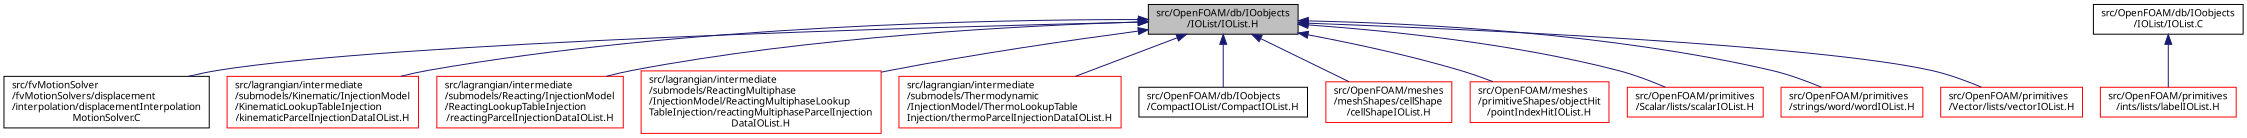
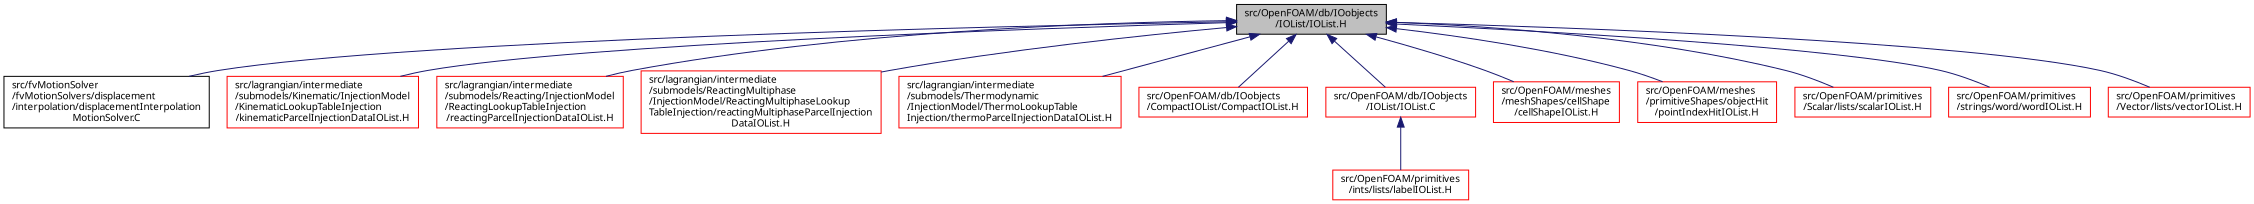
node "src/OpenFOAM/db/IOobjects /IOList/IOList.C": color black -> red
edge "src/OpenFOAM/db/IOobjects /IOList/IOList.C" -> "src/OpenFOAM/db/IOobjects /IOList/IOList.H": added
node "src/OpenFOAM/db/IOobjects /CompactIOList/CompactIOList.H": color black -> red
